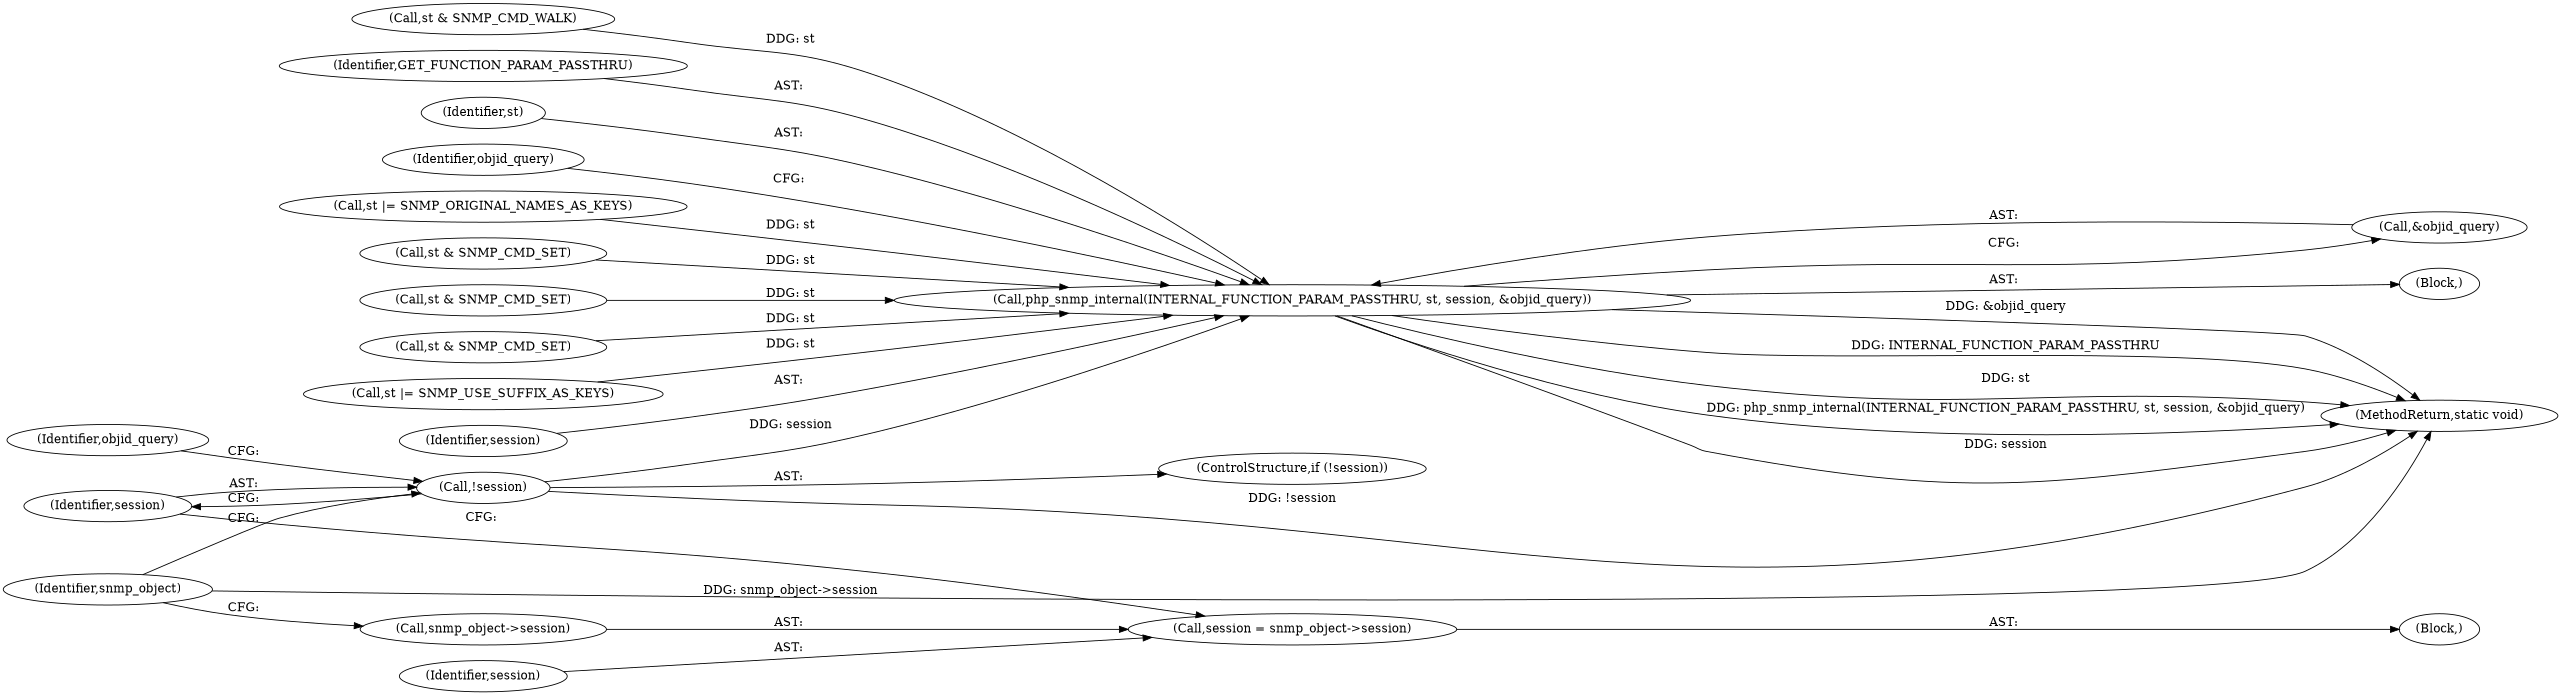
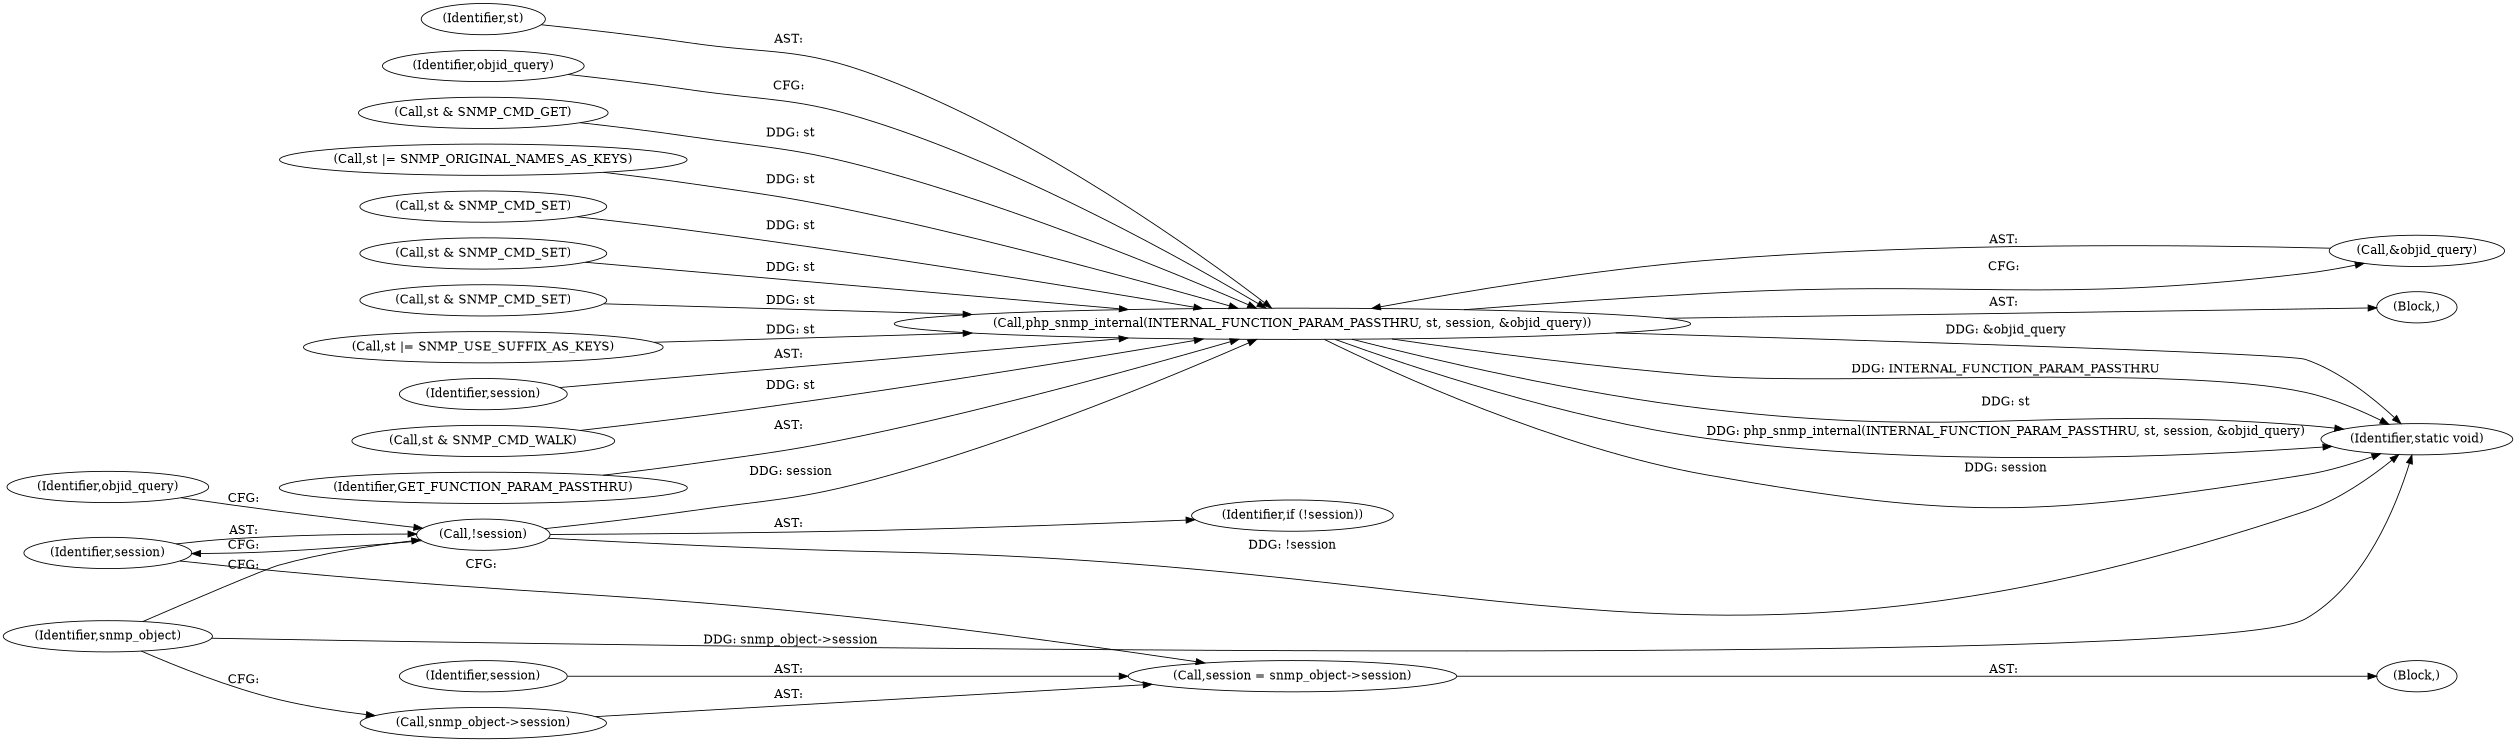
node "(Call,st & SNMP_CMD_GET)": added
node "(MethodReturn,static void)": label "(MethodReturn,static void)" -> "(Identifier,static void)"
node "(ControlStructure,if (!session))": label "(ControlStructure,if (!session))" -> "(Identifier,if (!session))"
